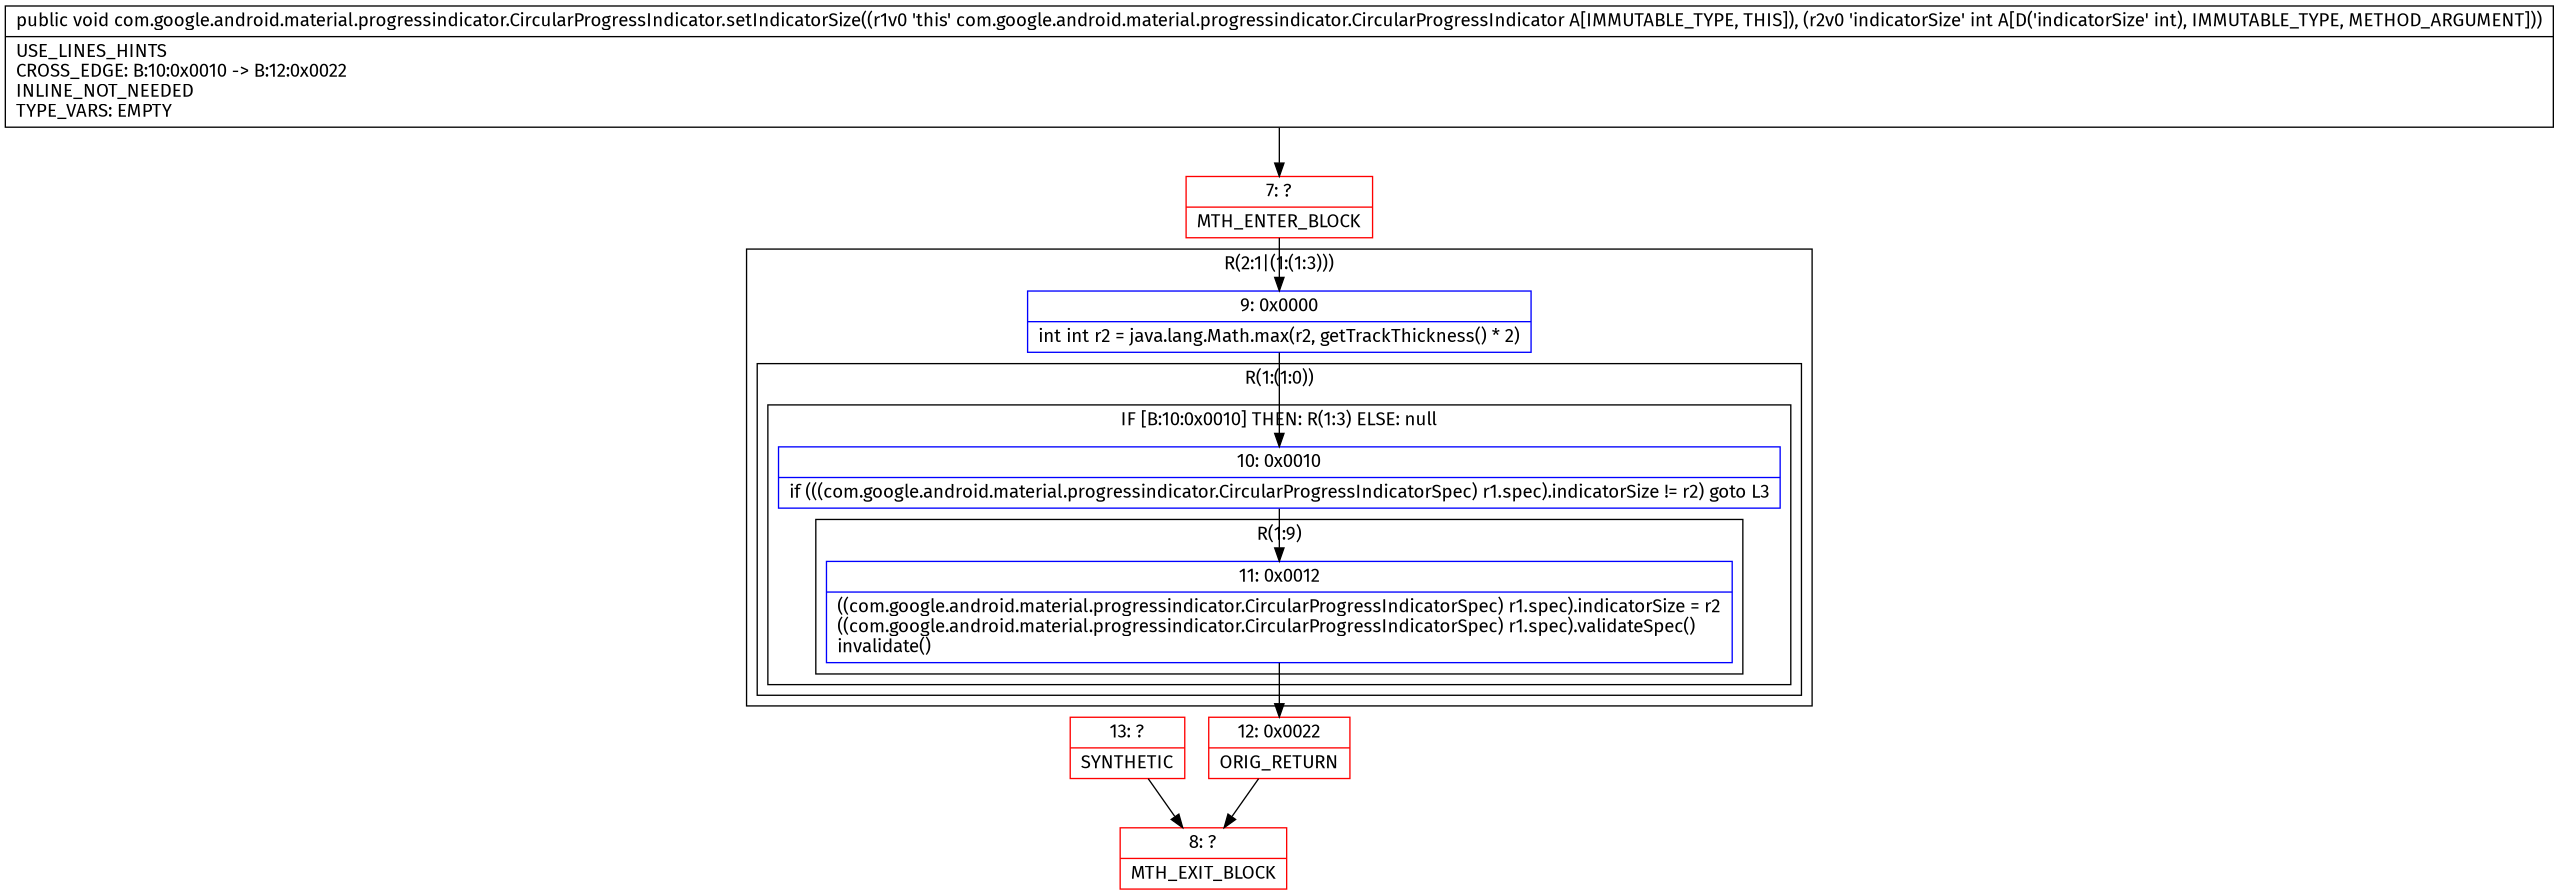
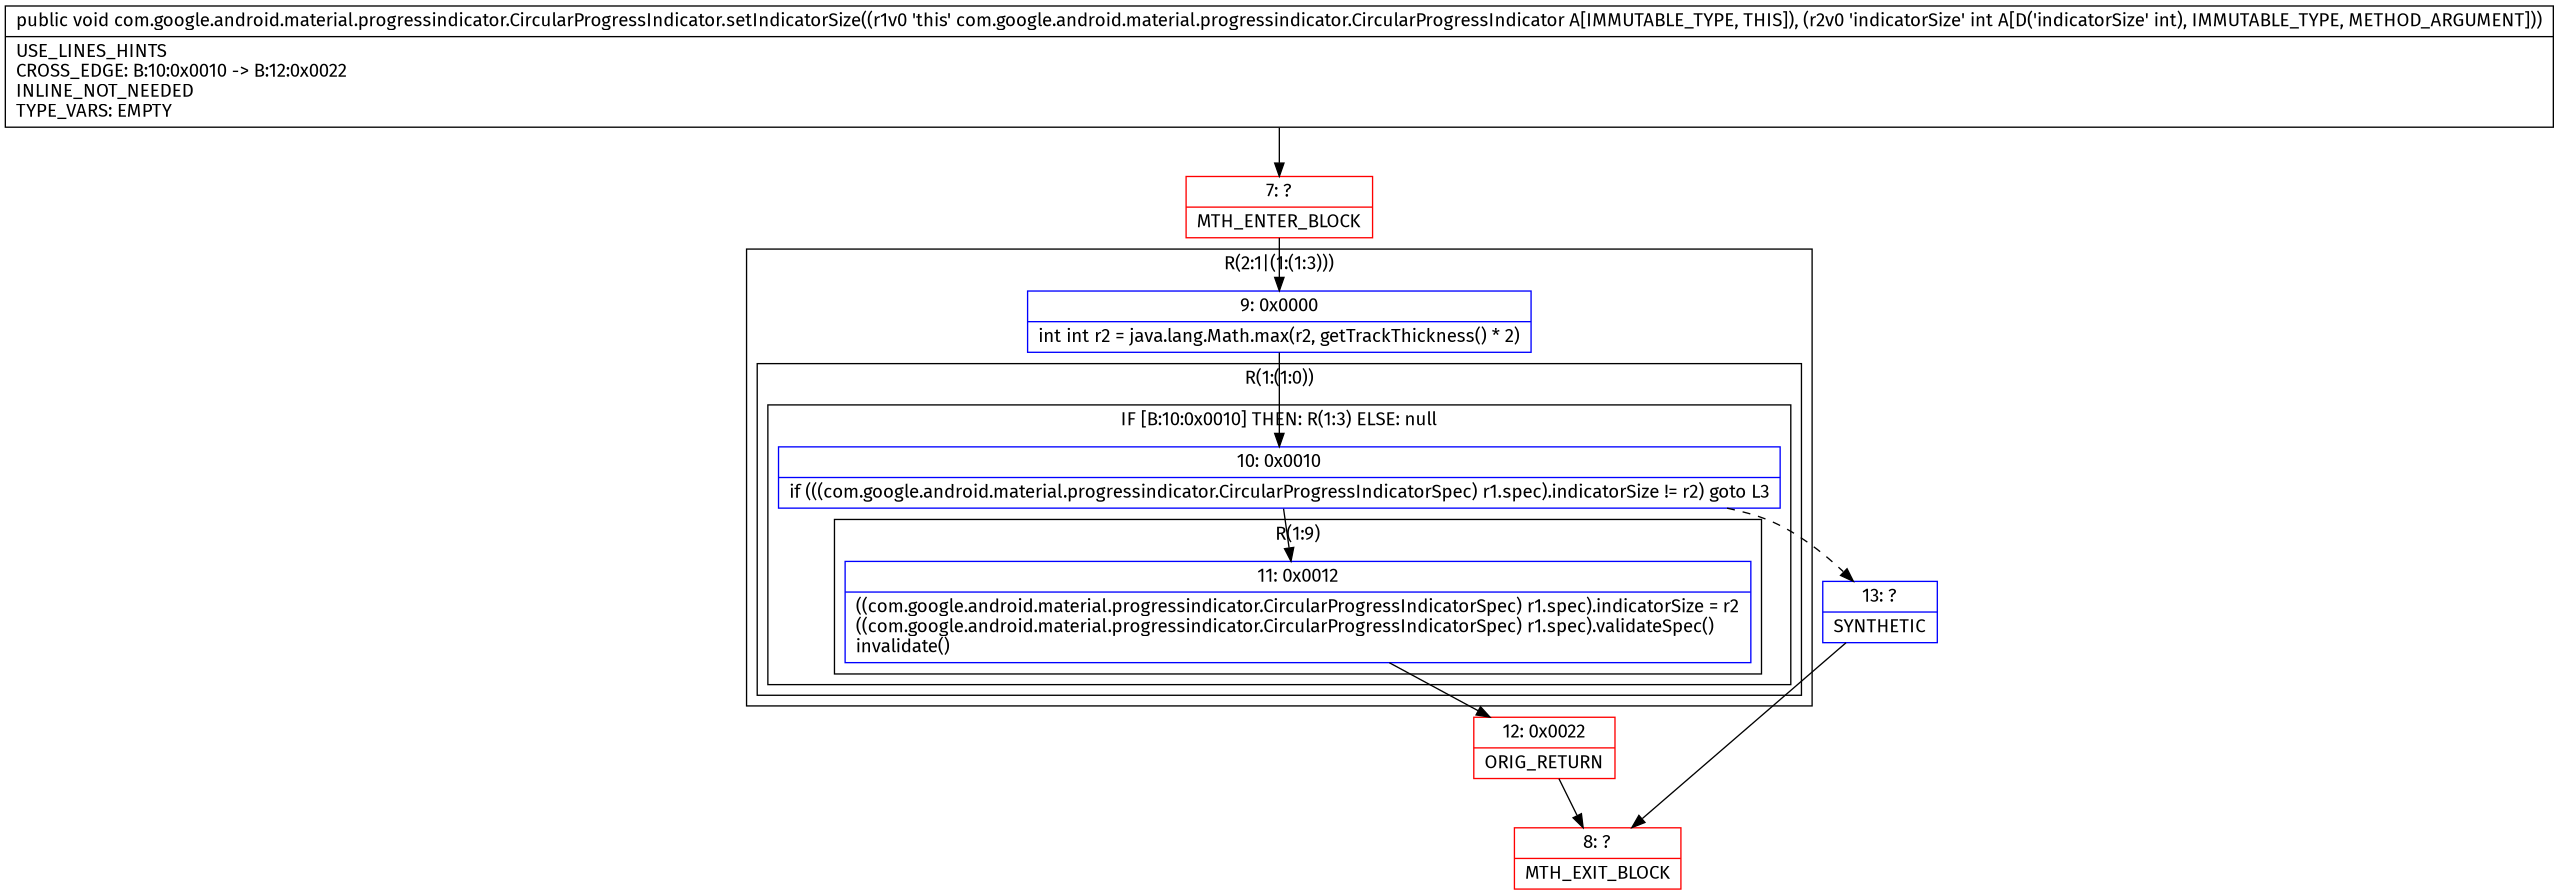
edge "10: 0x0010" -> "13: ?": added
node "13: ?": color red -> blue
